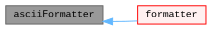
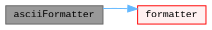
edge "formatter" -> "asciiFormatter": reversed
